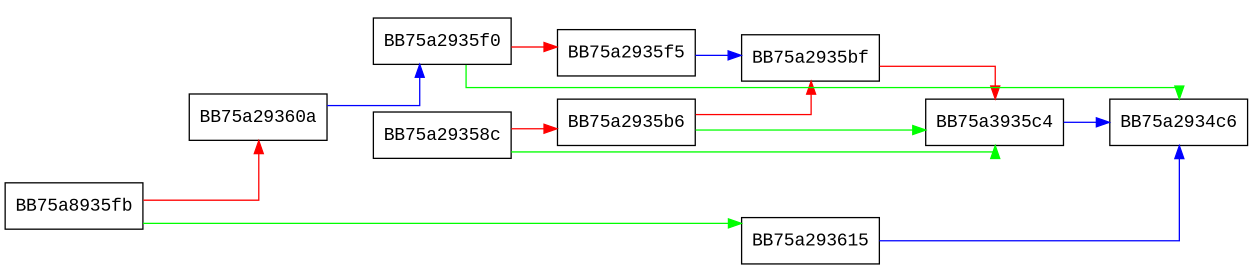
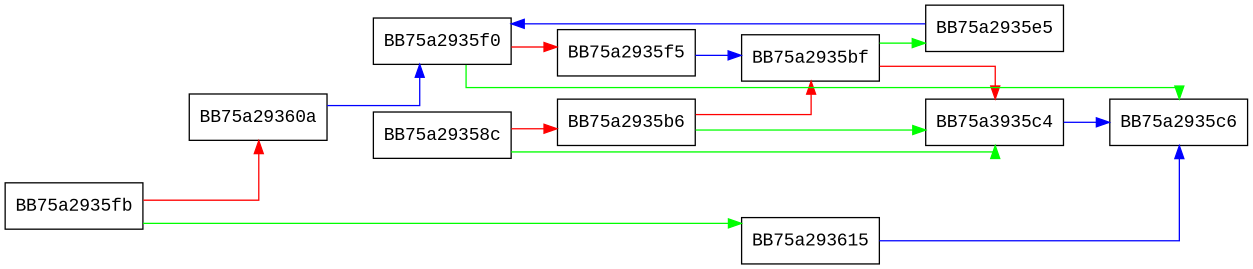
node "BB75a2935e5": added
node "BB75a2934c6": label "BB75a2934c6" -> "BB75a2935c6"
node "BB75a8935fb": label "BB75a8935fb" -> "BB75a2935fb"
